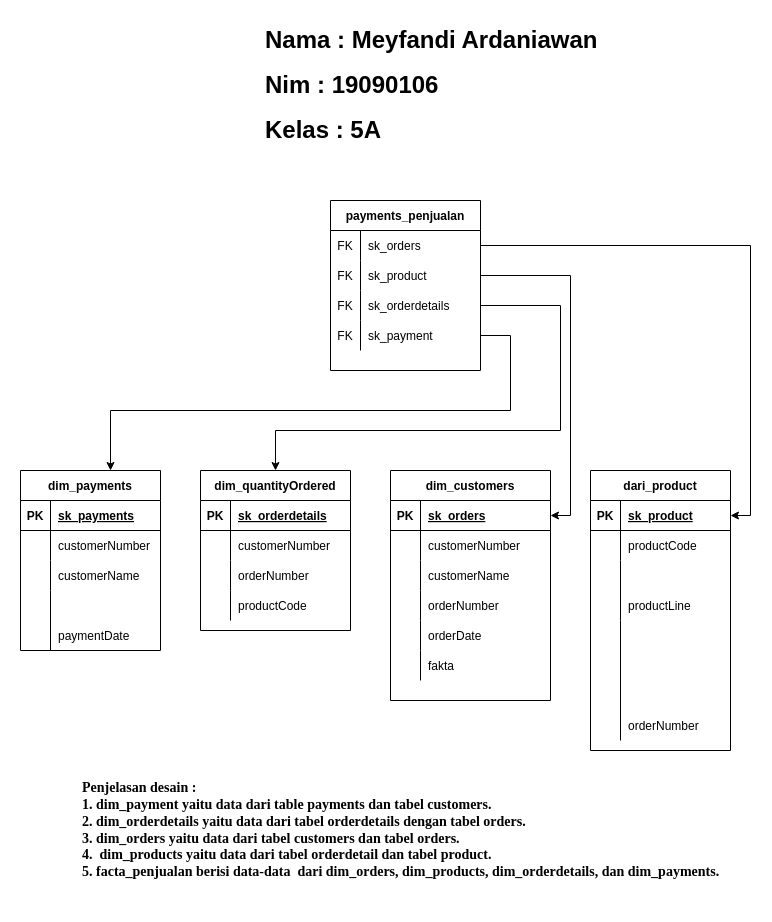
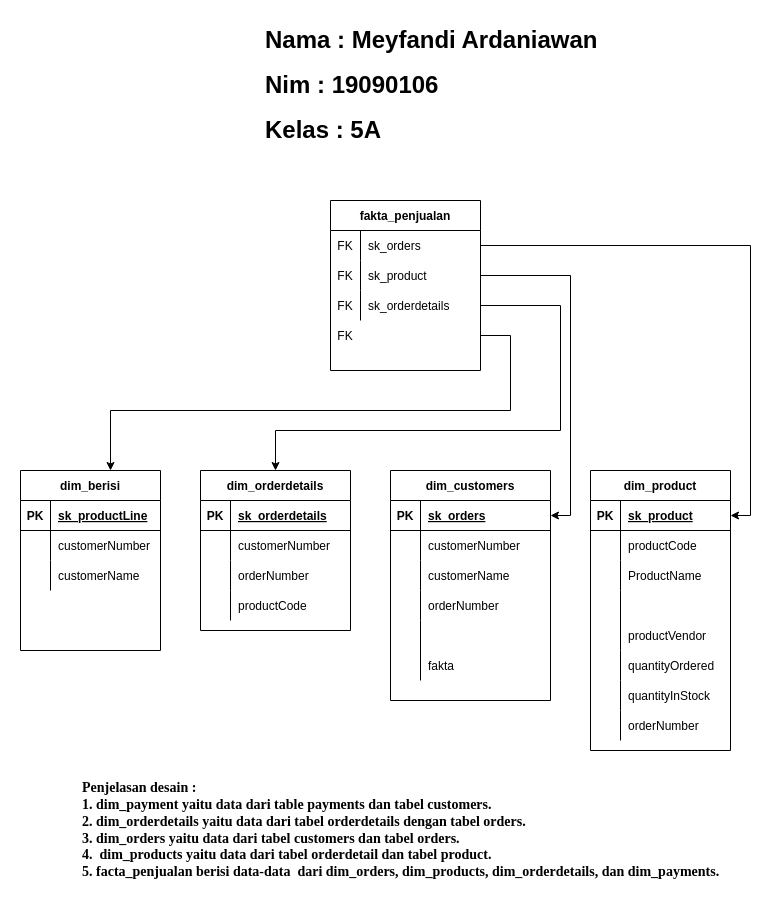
node "payments_penjualan": label "payments_penjualan" -> "fakta_penjualan"
node "sk_payment": removed
node "dim_payments": label "dim_payments" -> "dim_berisi"
node "dim_quantityOrdered": label "dim_quantityOrdered" -> "dim_orderdetails"
node "dari_product": label "dari_product" -> "dim_product"
node "sk_payments": label "sk_payments" -> "sk_productLine"
node "ProductName": added
node "productLine": removed
node "paymentDate": removed
node "orderDate": removed
node "productVendor": added
node "quantityOrdered": added
node "quantityInStock": added
